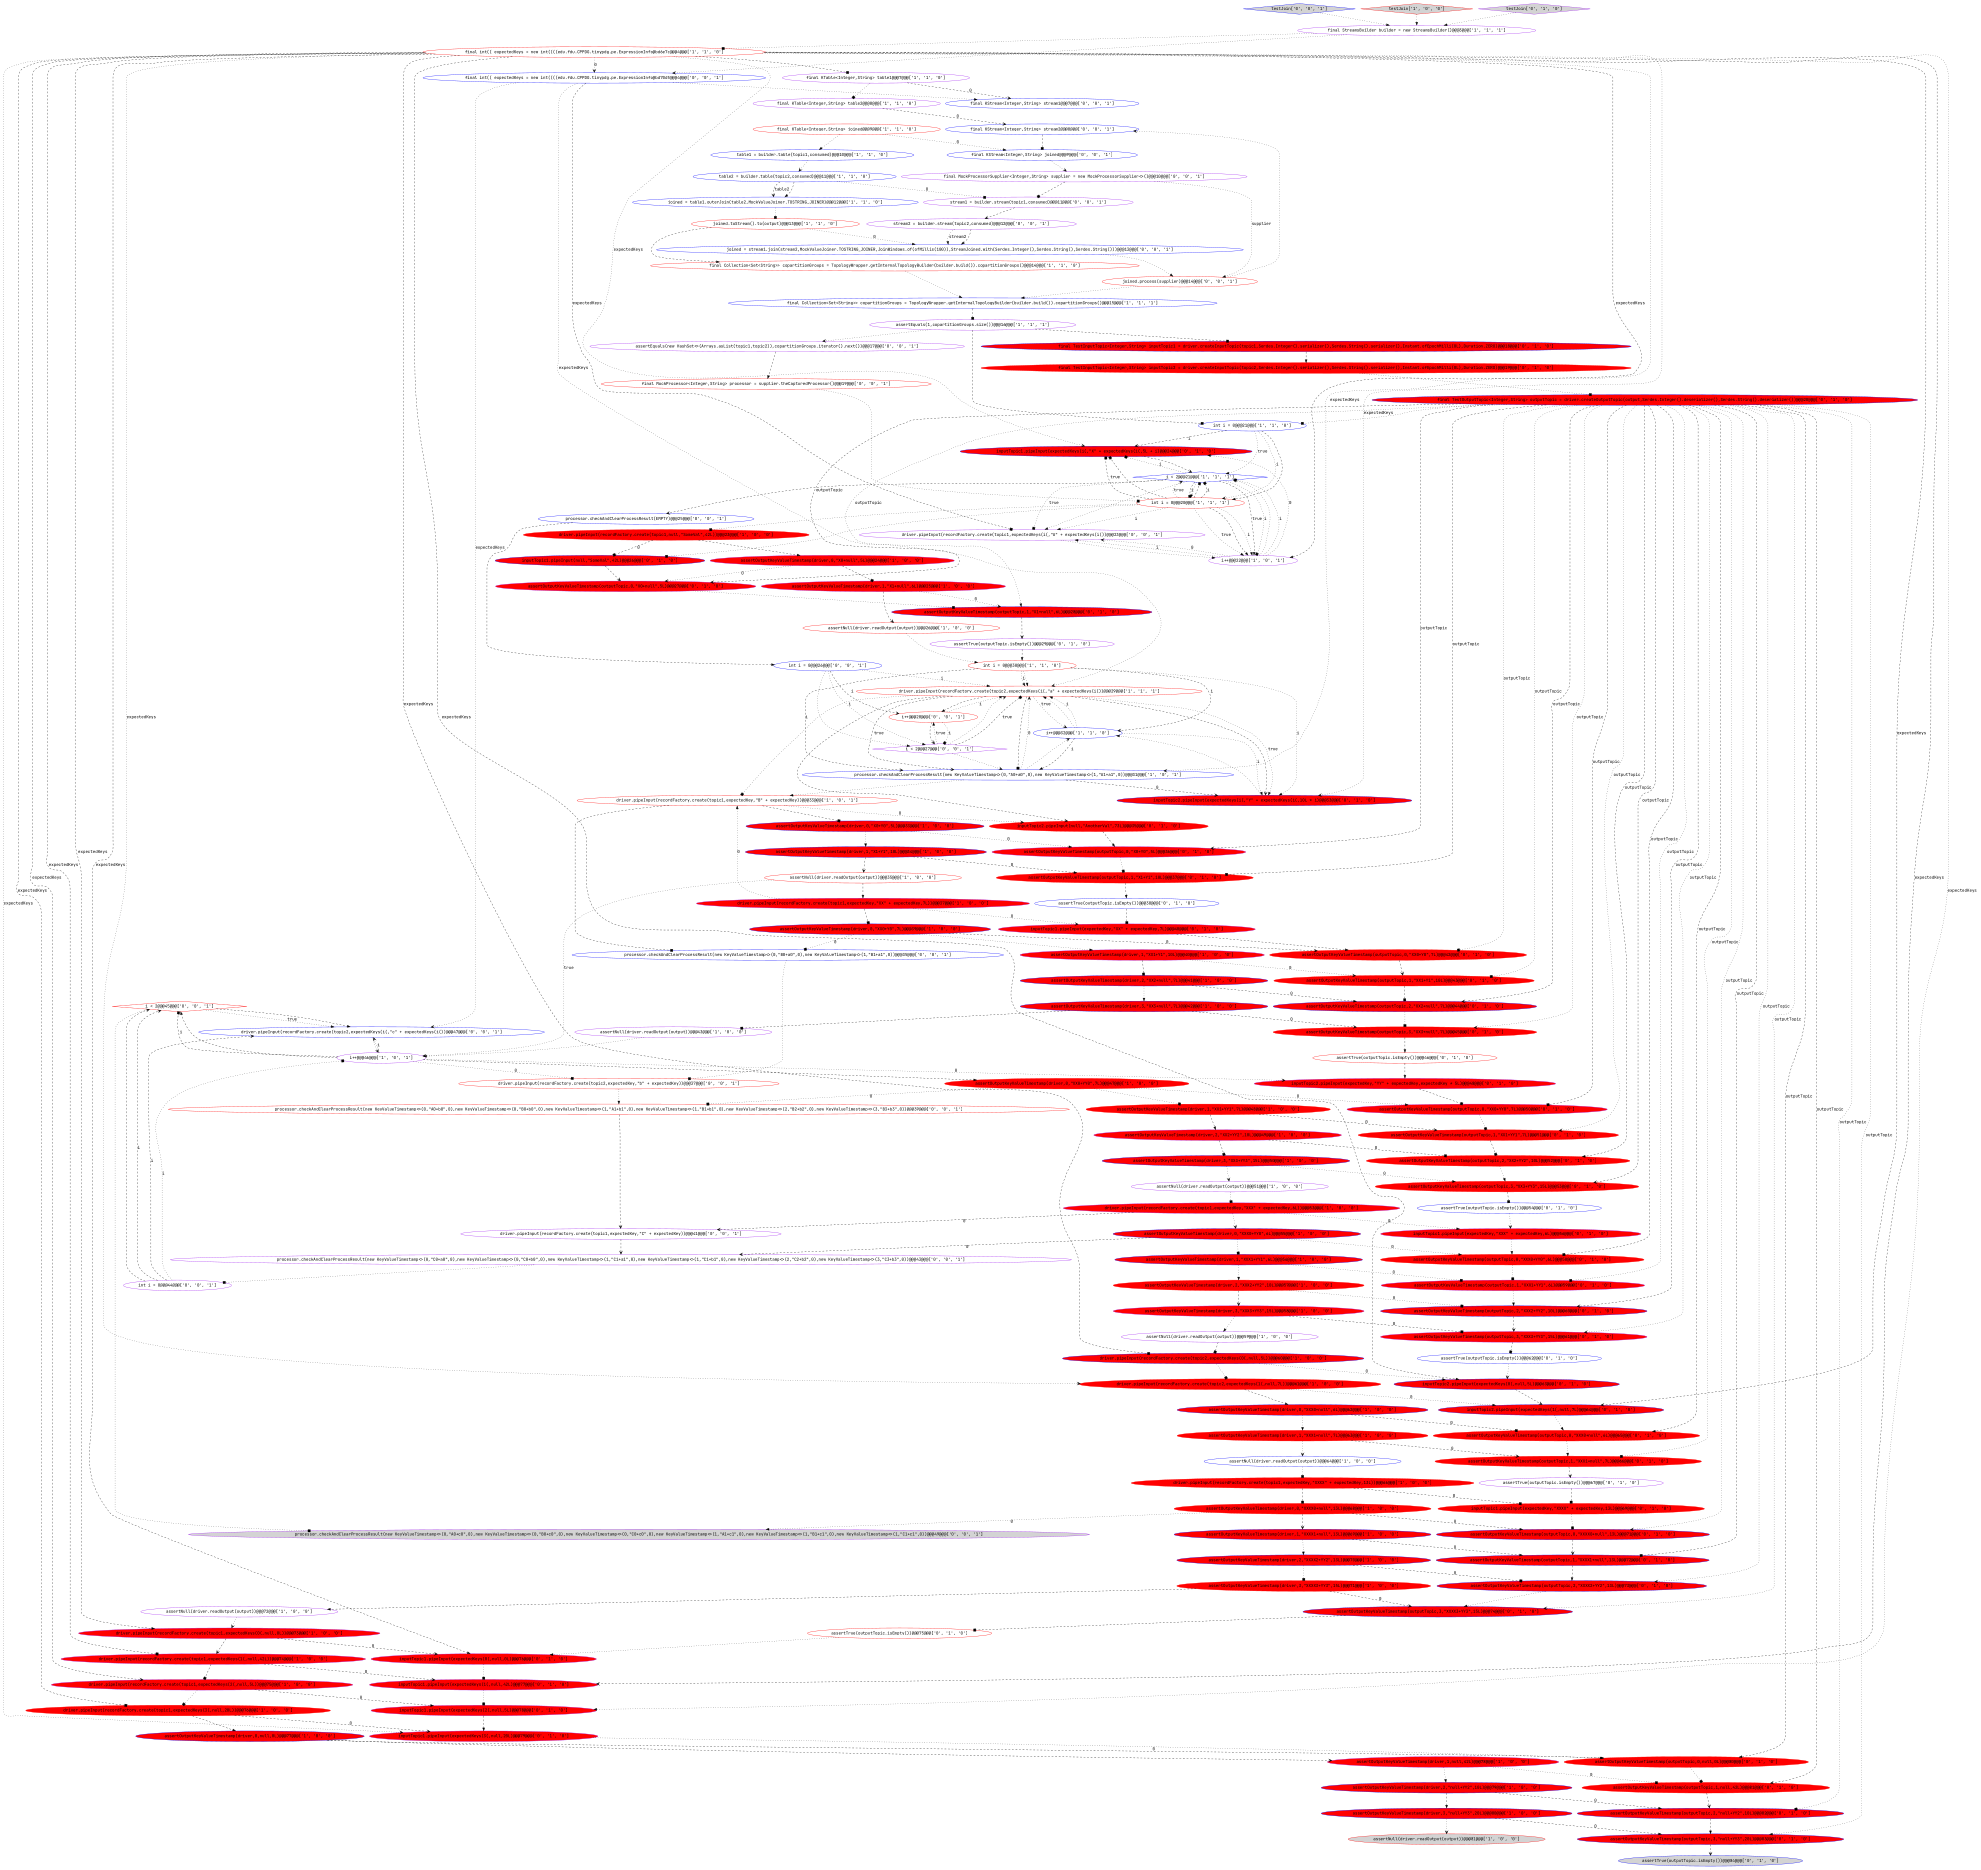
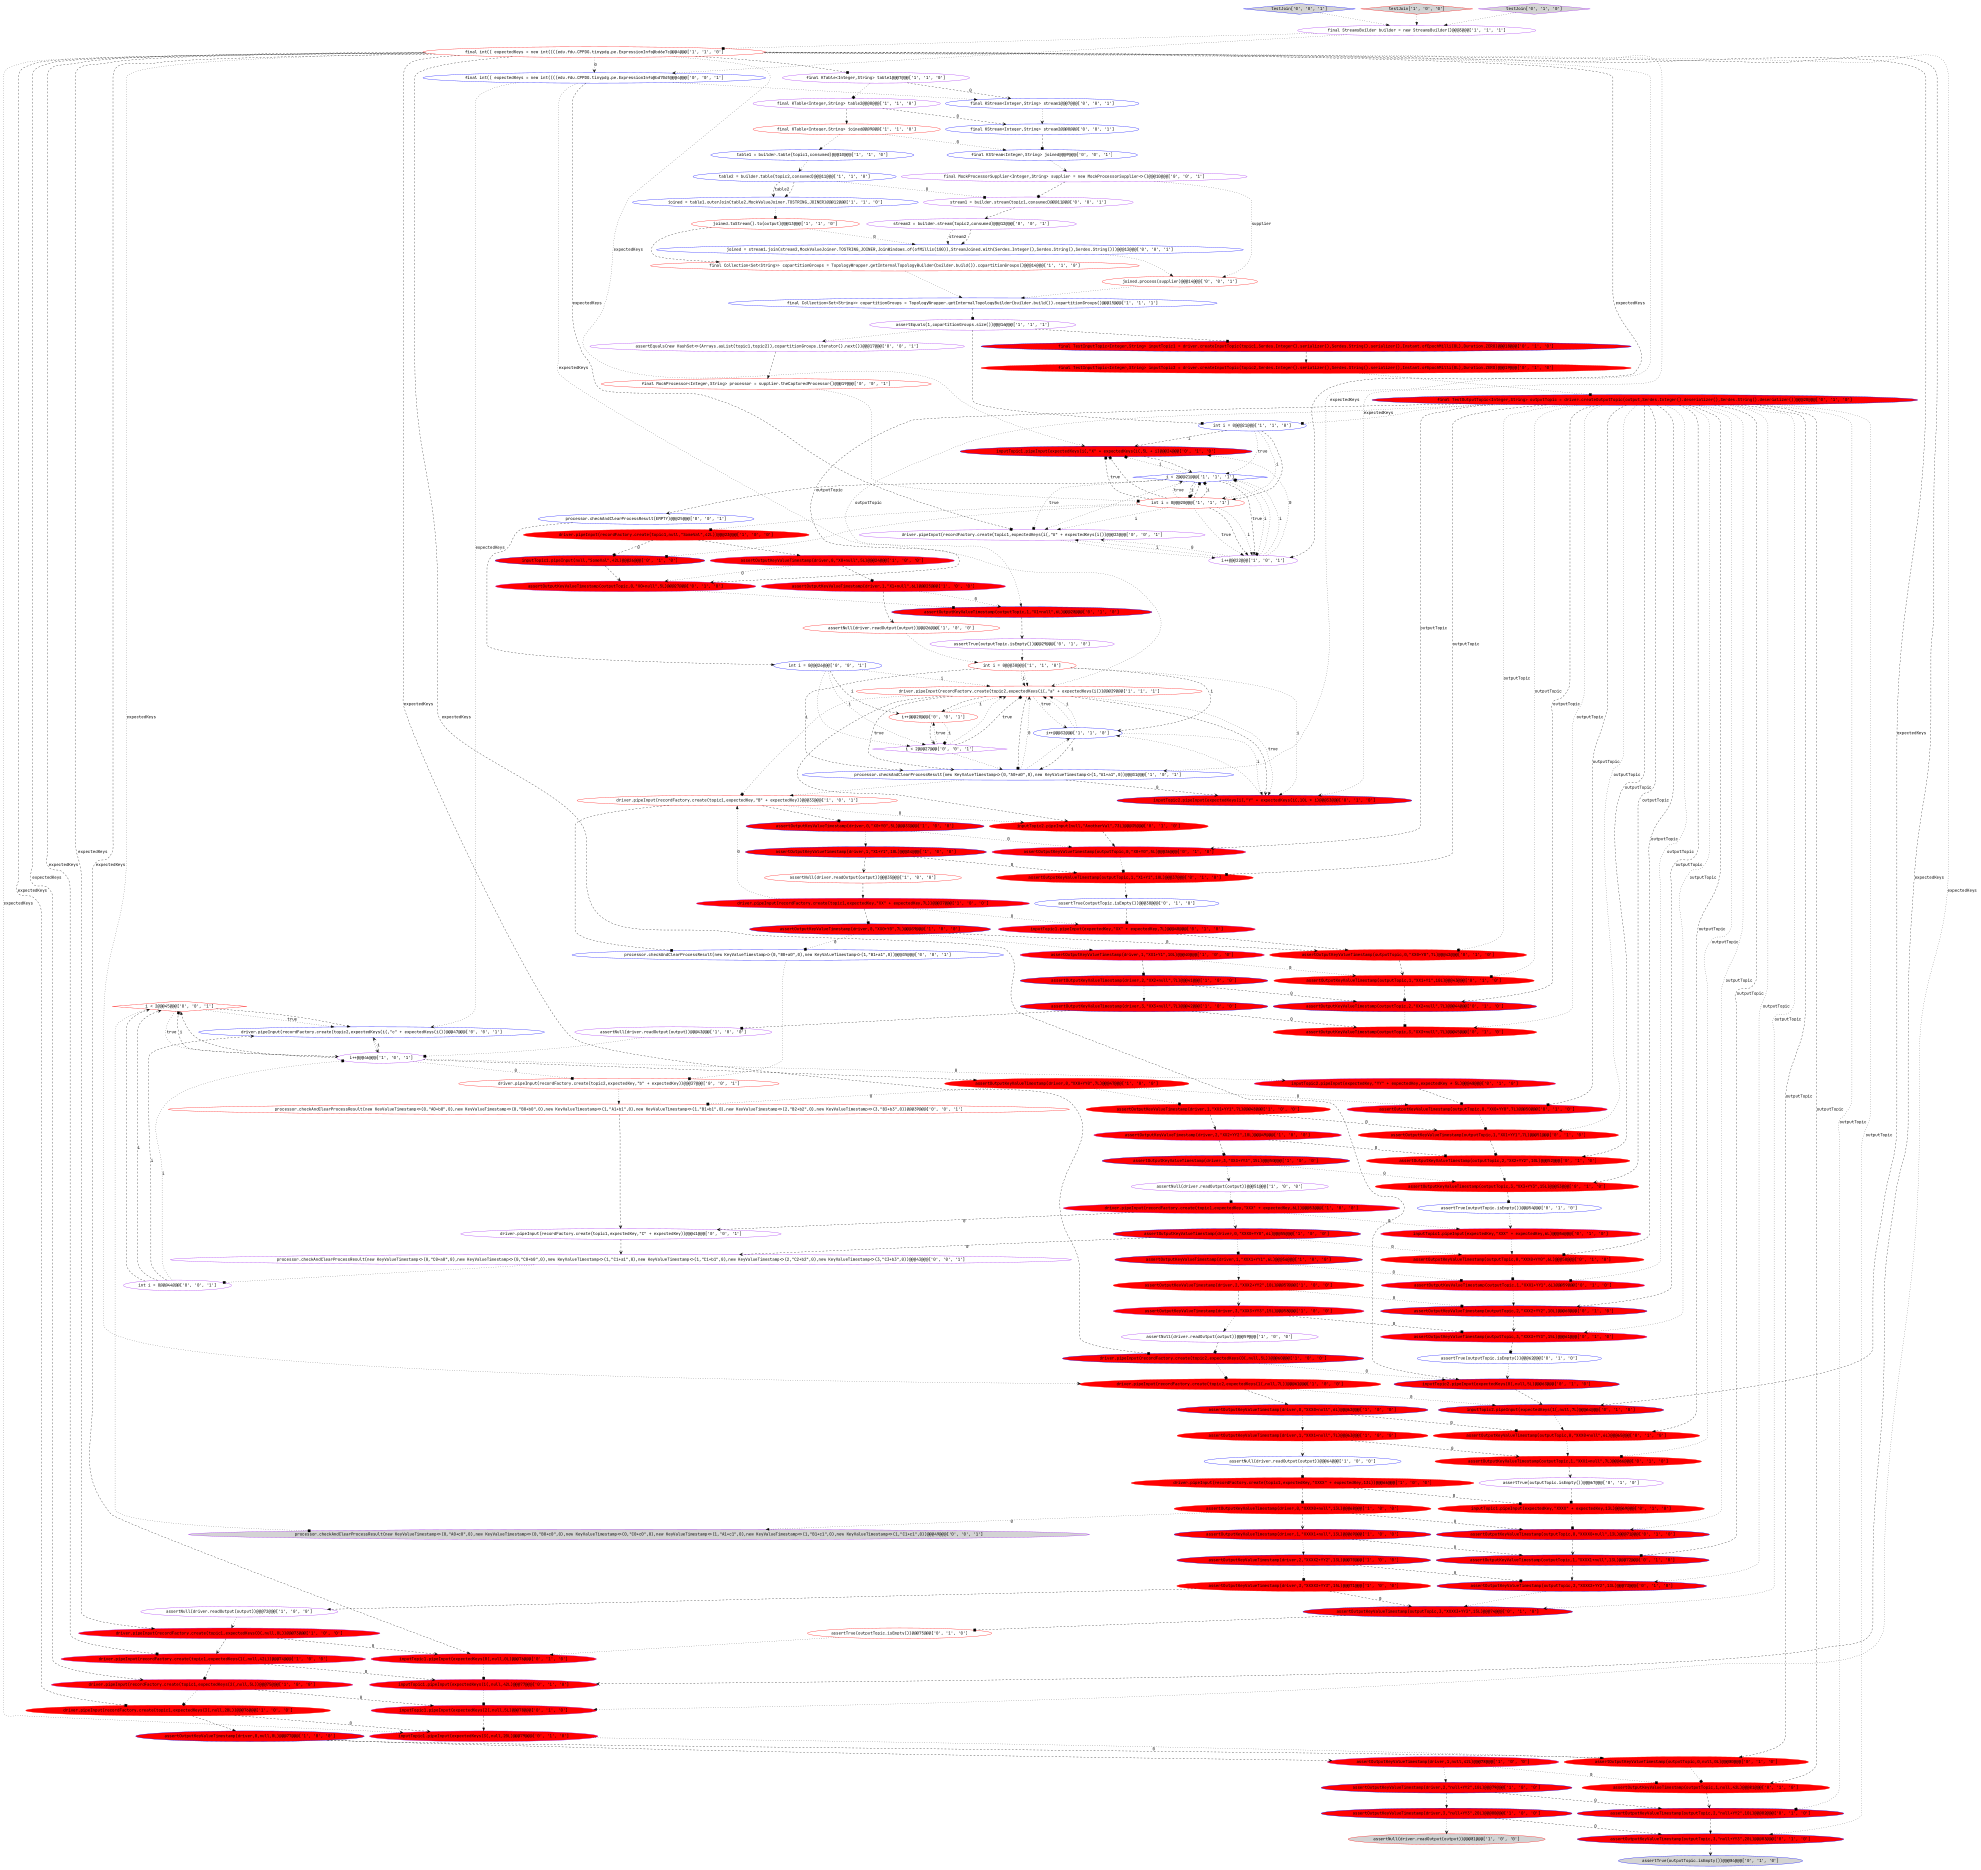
edge "final KTable<Integer,String> table2@@@8@@@['1', '1', '0']" -> "final KTable<Integer,String> joined@@@9@@@['1', '1', '0']": added
edge "joined.process(supplier)@@@14@@@['0', '0', '1']" -> "final KStream<Integer,String> stream2@@@8@@@['0', '0', '1']": now "final KStream<Integer,String> stream1@@@7@@@['0', '0', '1']" -> "final KStream<Integer,String> stream2@@@8@@@['0', '0', '1']"
edge "assertNull(driver.readOutput(output))@@@35@@@['1', '0', '0']" -> "i++@@@46@@@['1', '0', '1']": now "i < 2@@@45@@@['0', '0', '1']" -> "i++@@@46@@@['1', '0', '1']"
edge "assertNull(driver.readOutput(output))@@@43@@@['1', '0', '0']" -> "i++@@@46@@@['1', '0', '1']": arrowhead normal -> box
node "assertTrue(outputTopic.isEmpty())@@@46@@@['0', '1', '0']": removed
